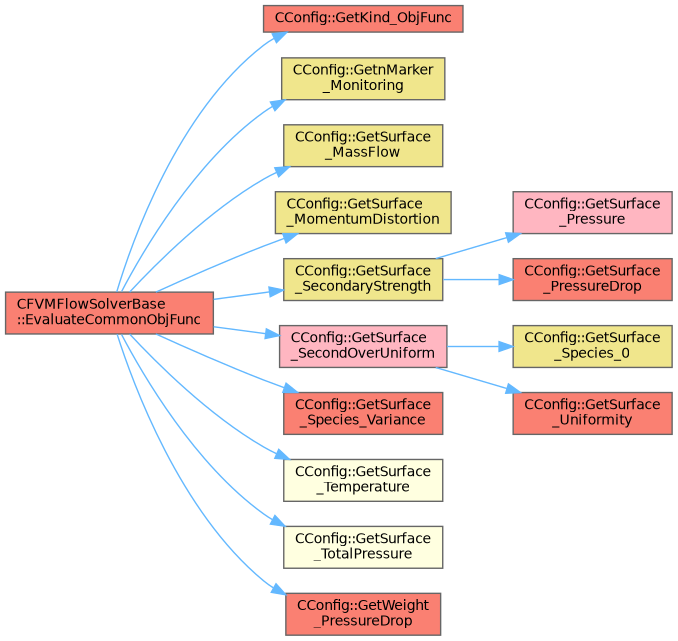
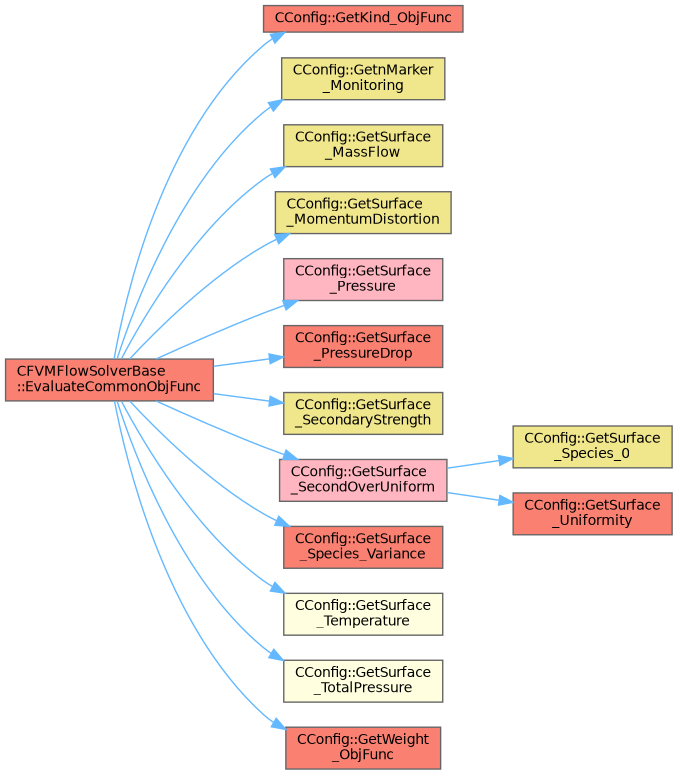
edge "CConfig::GetSurface _SecondaryStrength" -> "CConfig::GetSurface _Pressure": now "CFVMFlowSolverBase ::EvaluateCommonObjFunc" -> "CConfig::GetSurface _Pressure"
edge "CConfig::GetSurface _SecondaryStrength" -> "CConfig::GetSurface _PressureDrop": now "CFVMFlowSolverBase ::EvaluateCommonObjFunc" -> "CConfig::GetSurface _PressureDrop"
node "CConfig::GetWeight _PressureDrop": label "CConfig::GetWeight _PressureDrop" -> "CConfig::GetWeight _ObjFunc"
